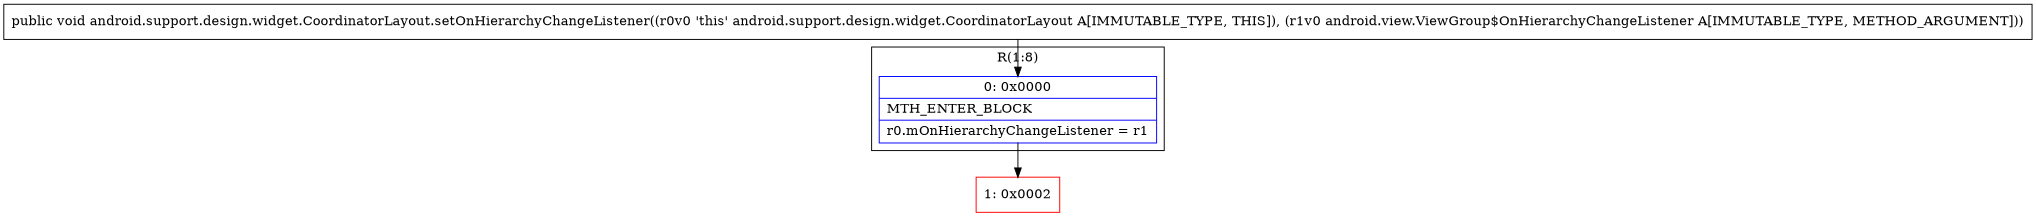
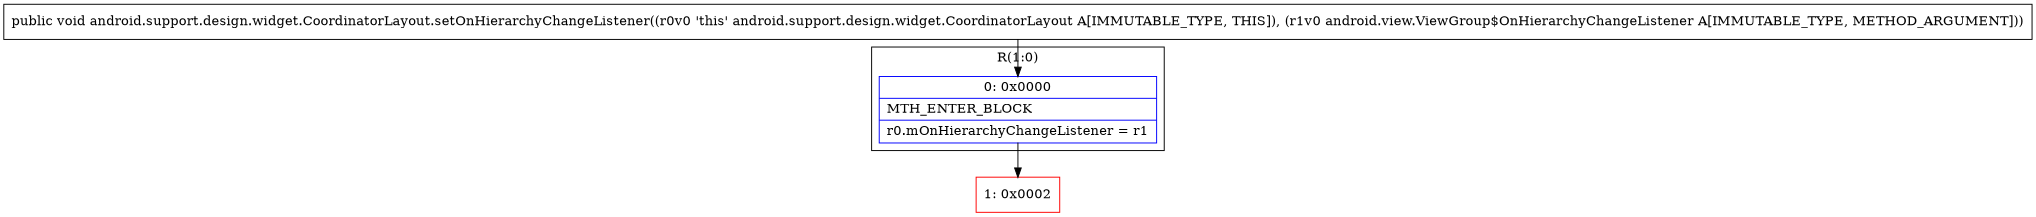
cluster "R(1:8)": label "R(1:8)" -> "R(1:0)"
